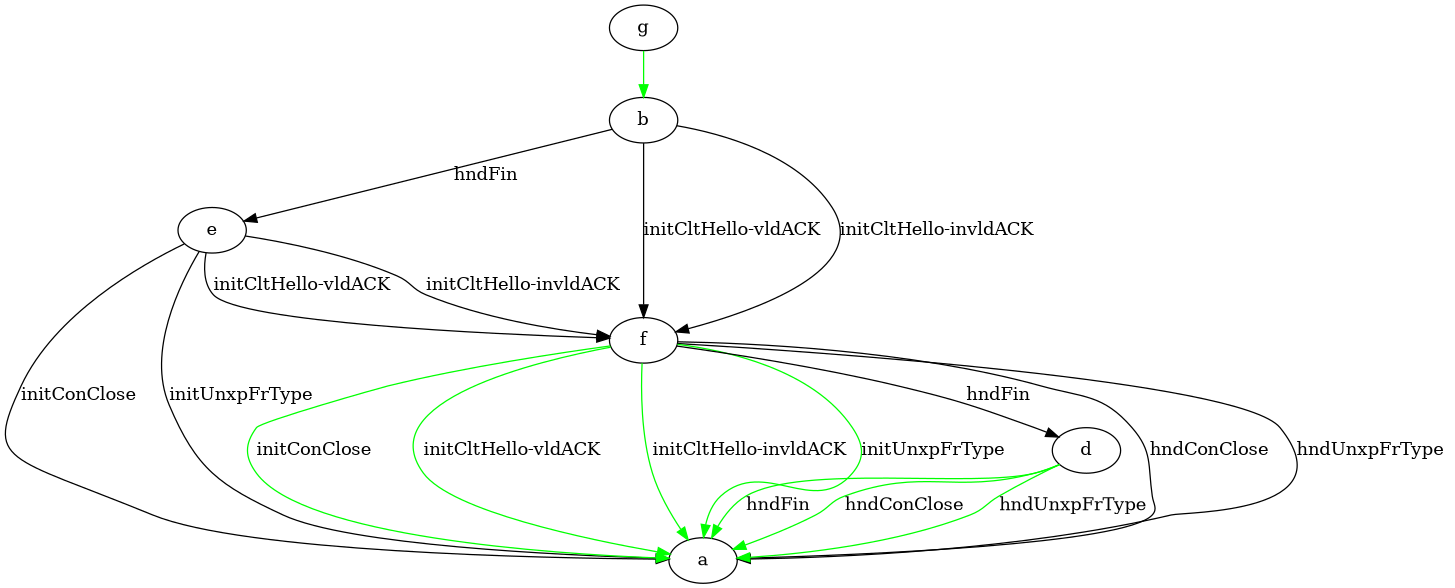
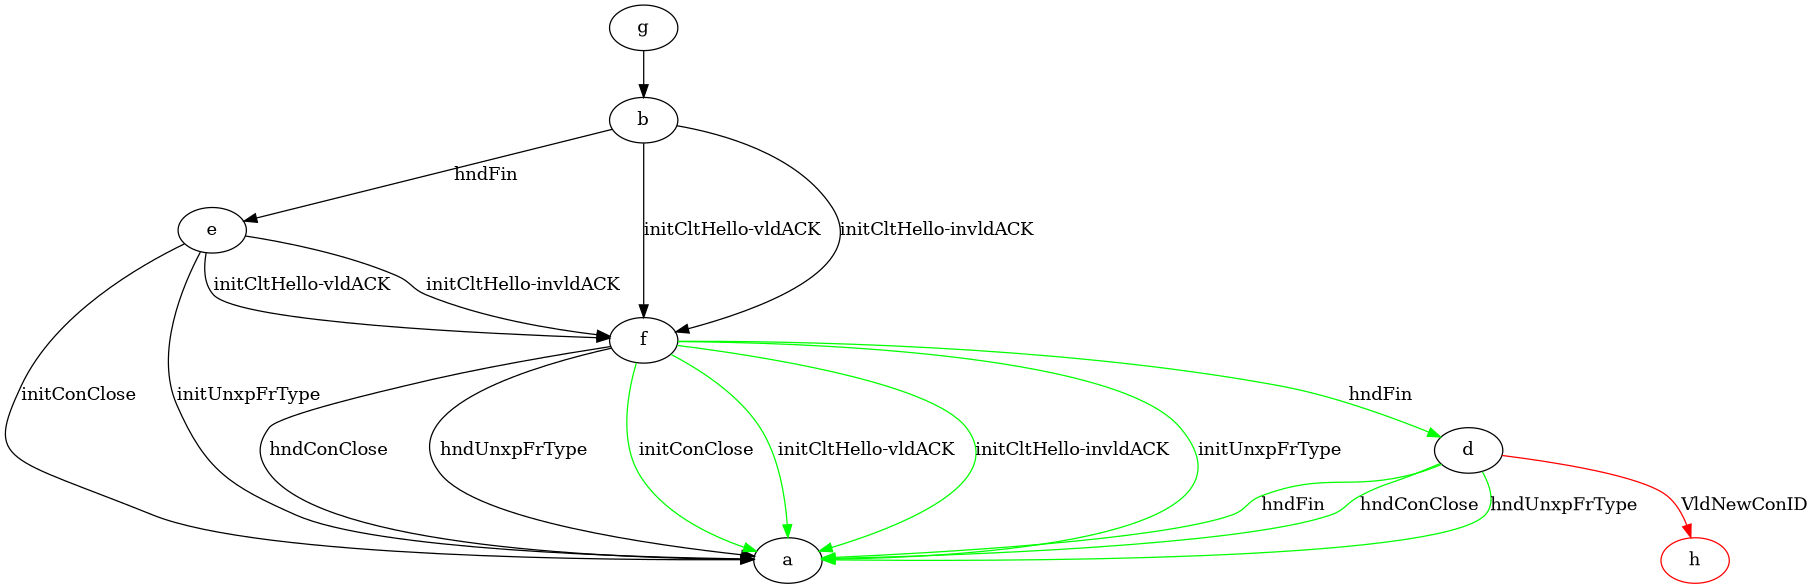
edge "g" -> "b": color green -> black
edge "f" -> "d": color black -> green
node "h": added
